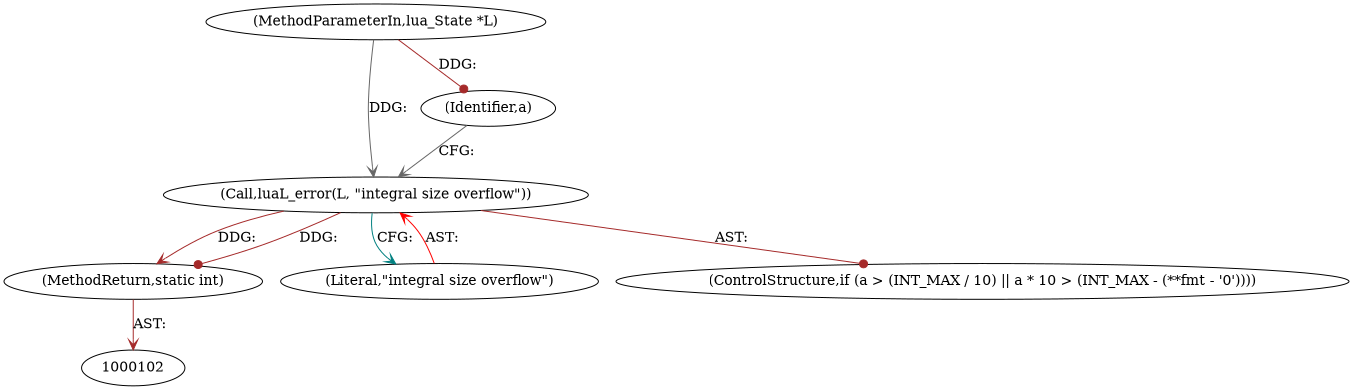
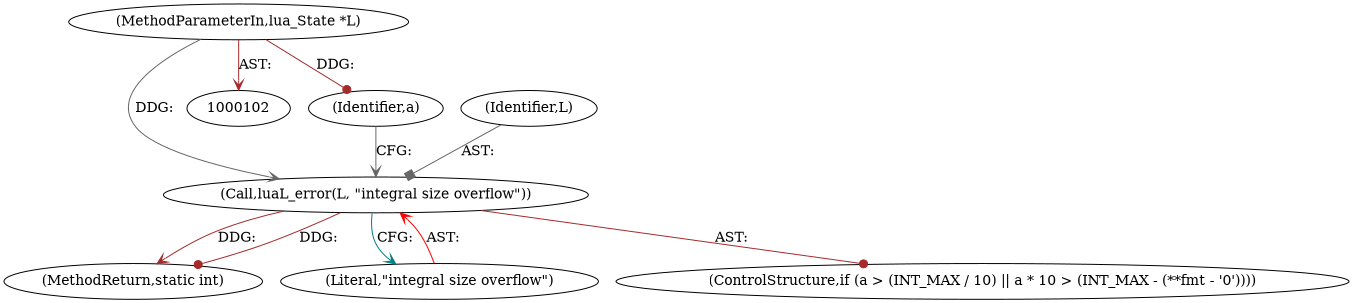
node "(Identifier,L)": added
edge "(MethodReturn,static int)" -> "1000102": now "(MethodParameterIn,lua_State *L)" -> "1000102"
